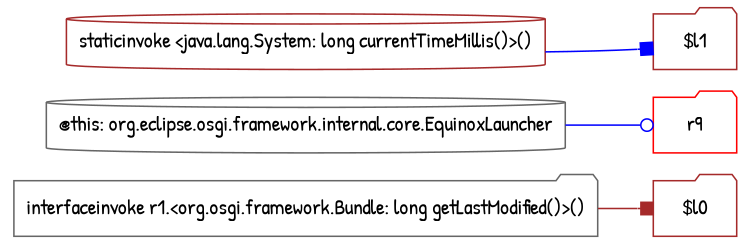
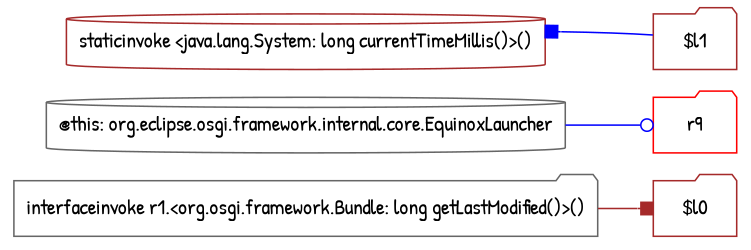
edge "staticinvoke <java.lang.System: long currentTimeMillis()>()" -> "$l1": reversed
